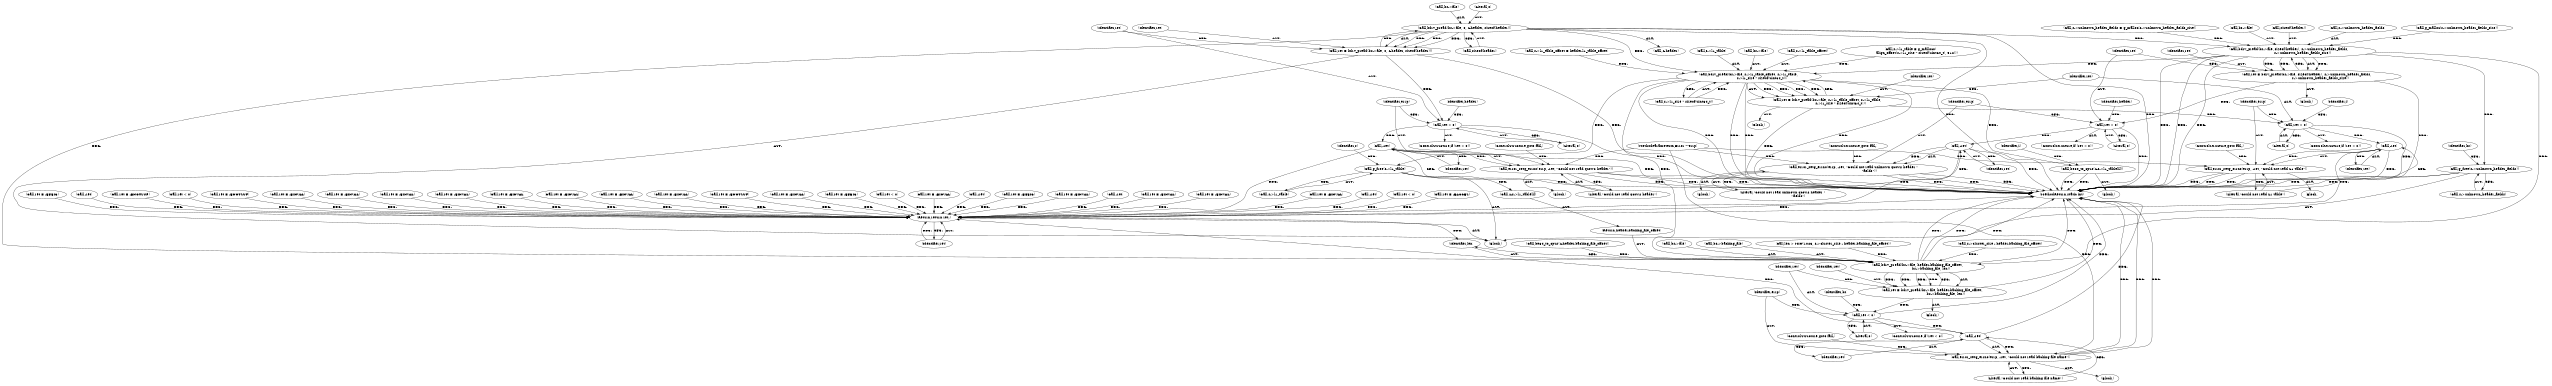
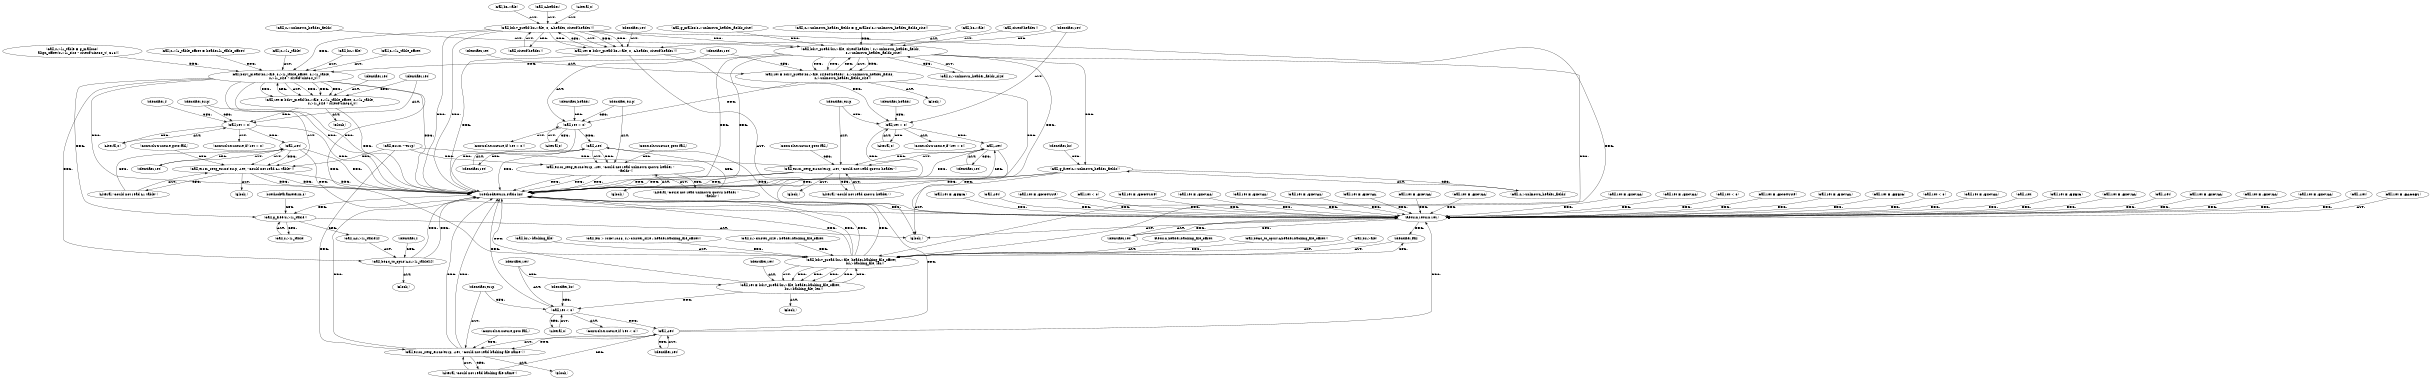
edge "(Call,bdrv_pread(bs->file, 0, &header, sizeof(header)))" -> "(Call,&header)": reversed
node "(Call,s->unknown_header_fields_size)": added
node "(Call,s->l1_size * sizeof(uint64_t))": removed
node "(Identifier,s)": label "(Identifier,s)" -> "(MethodParameterIn,s)"
node "(MethodParameterIn,Error **errp)": label "(MethodParameterIn,Error **errp)" -> "(Call,Error **errp)"
edge "(Call,g_free(s->l1_table))" -> "(MethodReturn,static int)": reversed
edge "(Call,ret = -EACCES)" -> "(Return,return ret;)": label "DDG: " -> "AST: "
edge "(Call,&s->l1_table[i])" -> "(Return,header.backing_file_offset)": now "(Call,&s->l1_table[i])" -> "(Call,be64_to_cpus(&s->l1_table[i]))"
node "(Identifier,len)": label "(Identifier,len)" -> "(Identifier,fail)"
